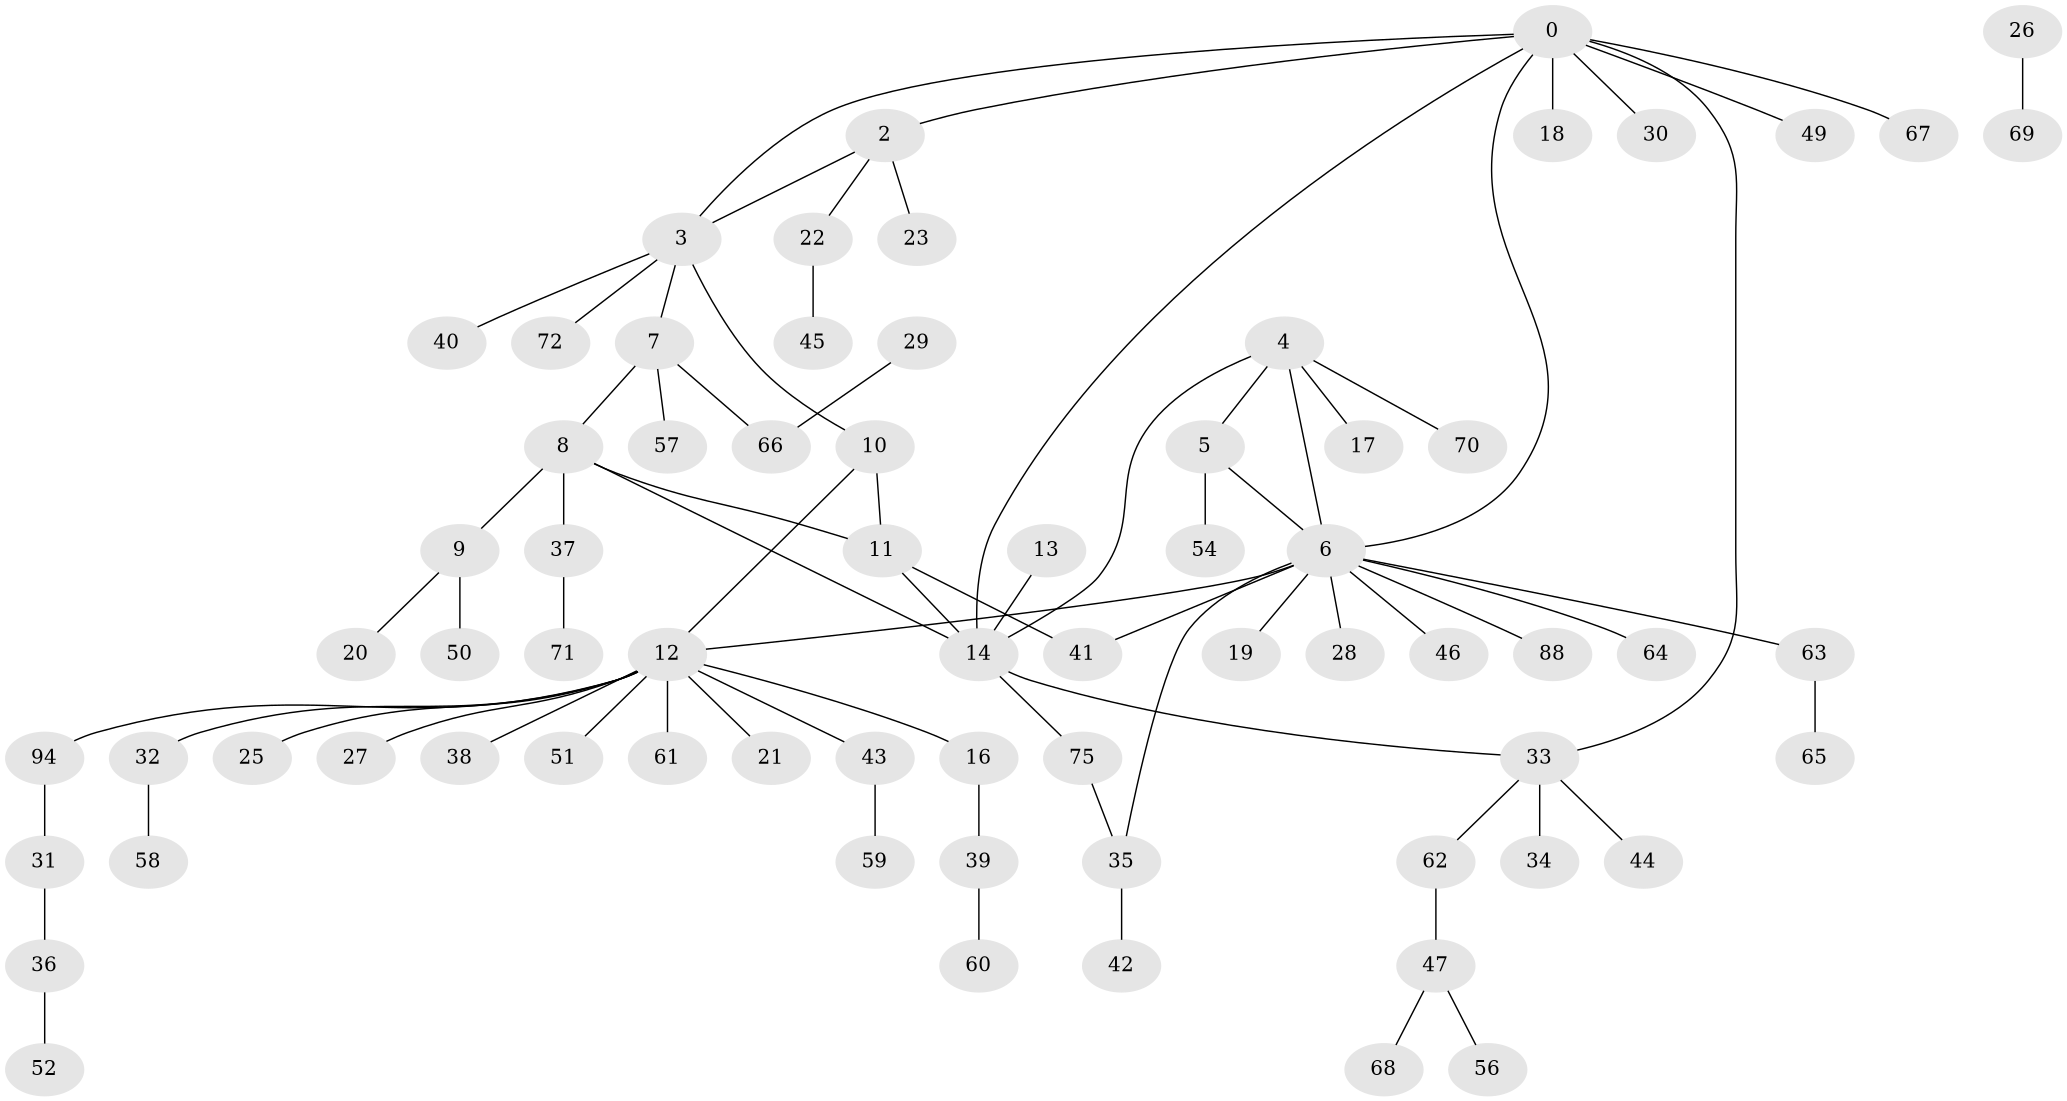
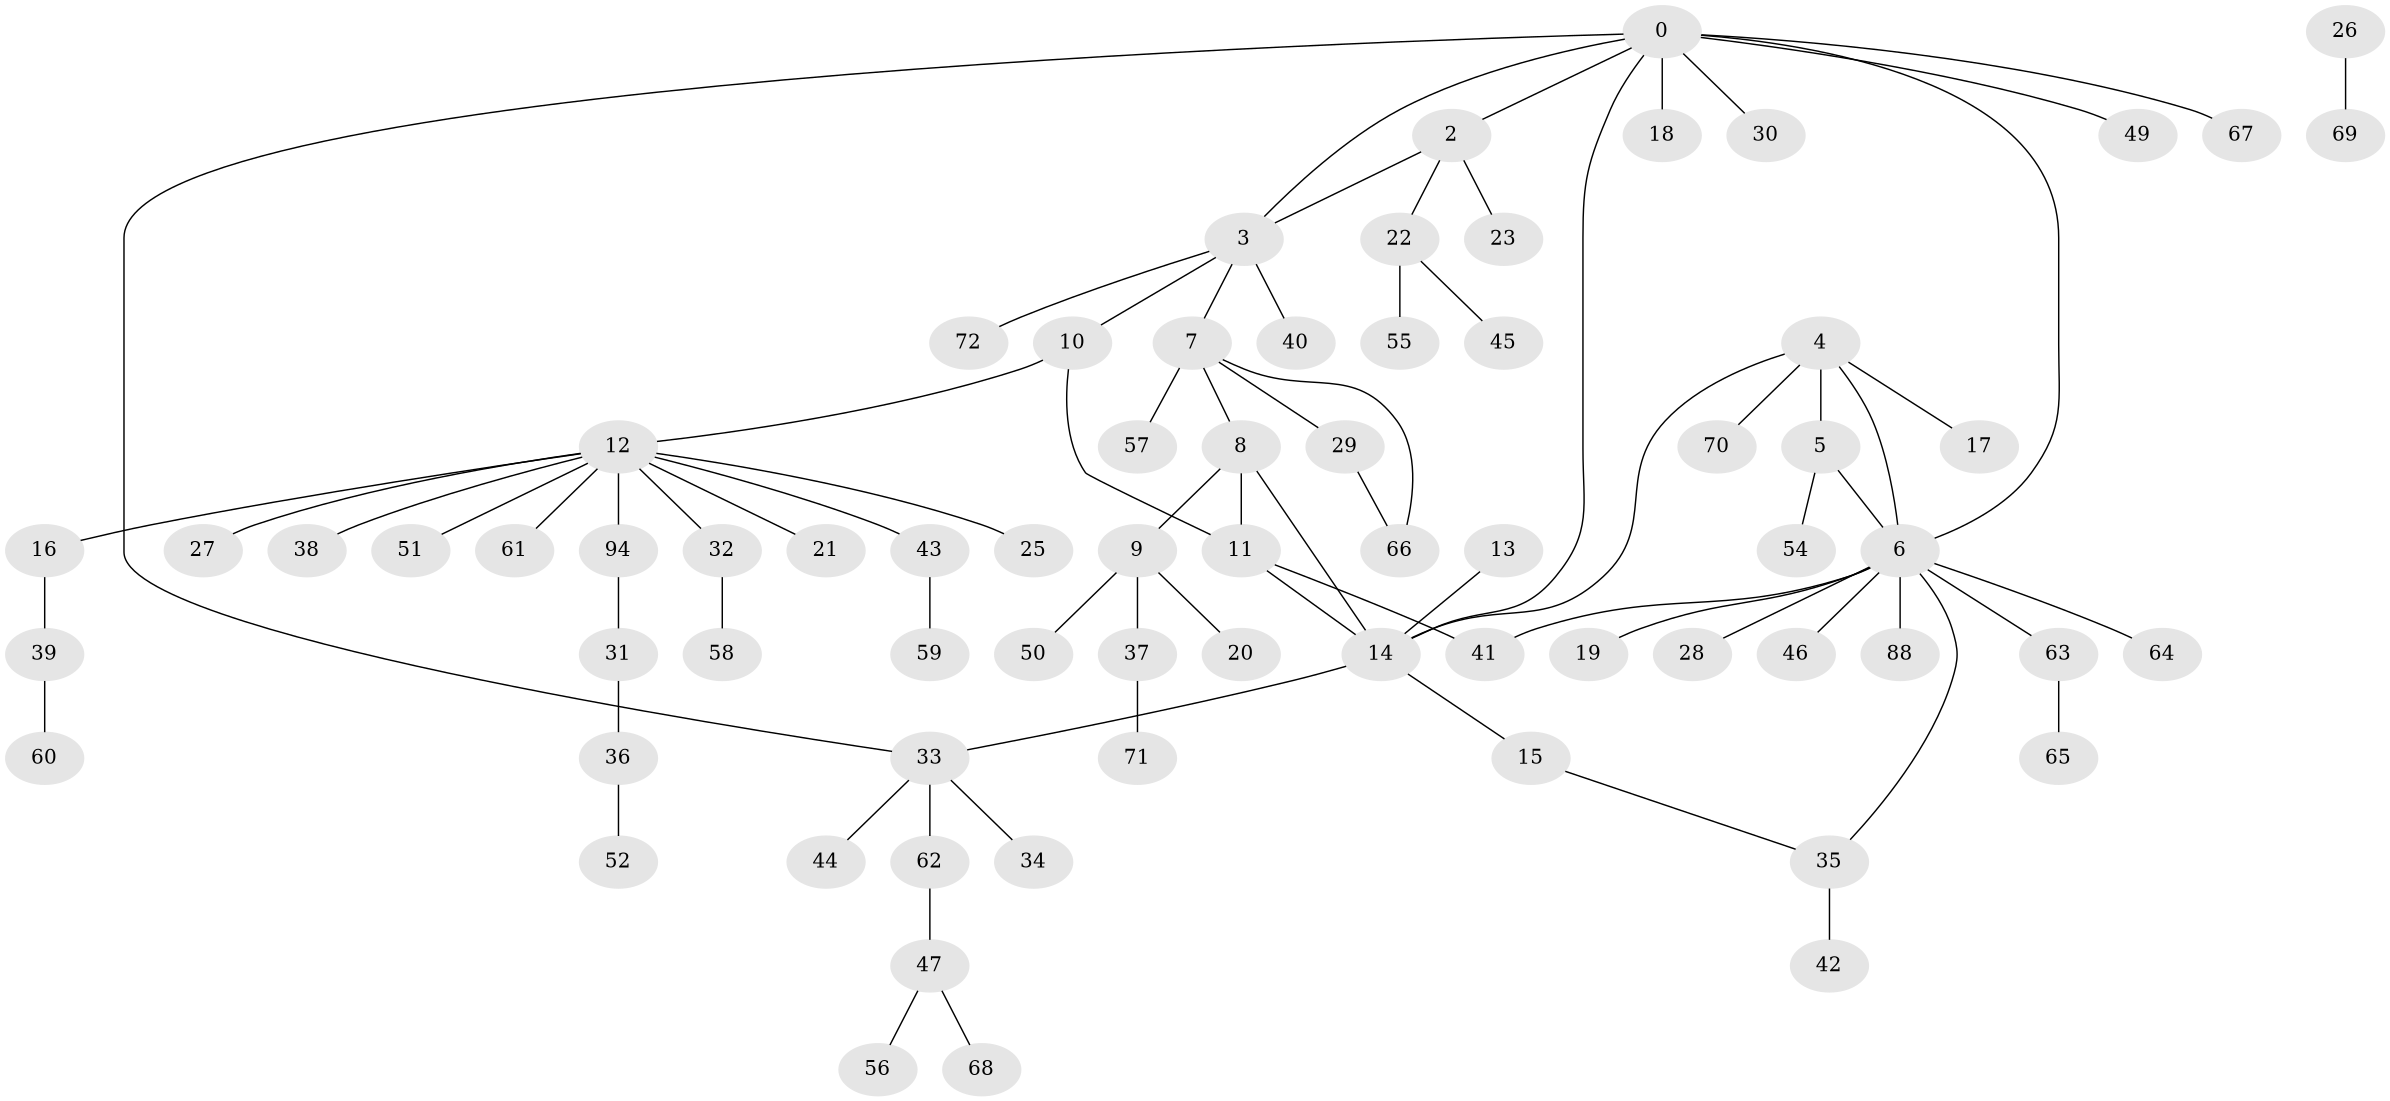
node "55": added
edge "7" -- "29": added
edge "8" -- "37": now "9" -- "37"
edge "6" -- "12": removed
node "75": label "75" -> "15"
